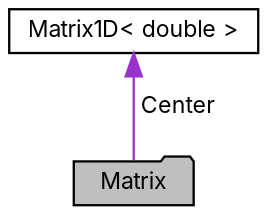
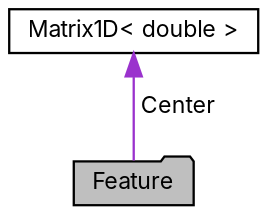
node "Matrix": label "Matrix" -> "Feature"
